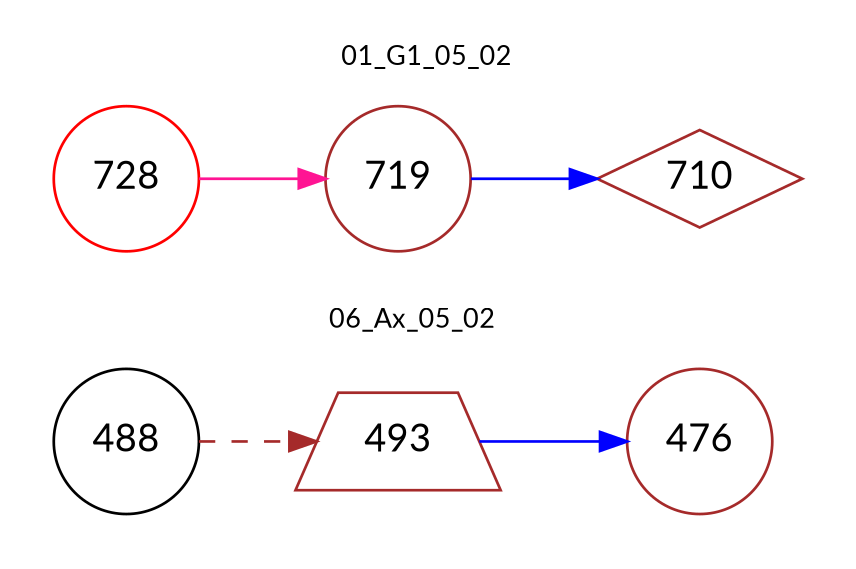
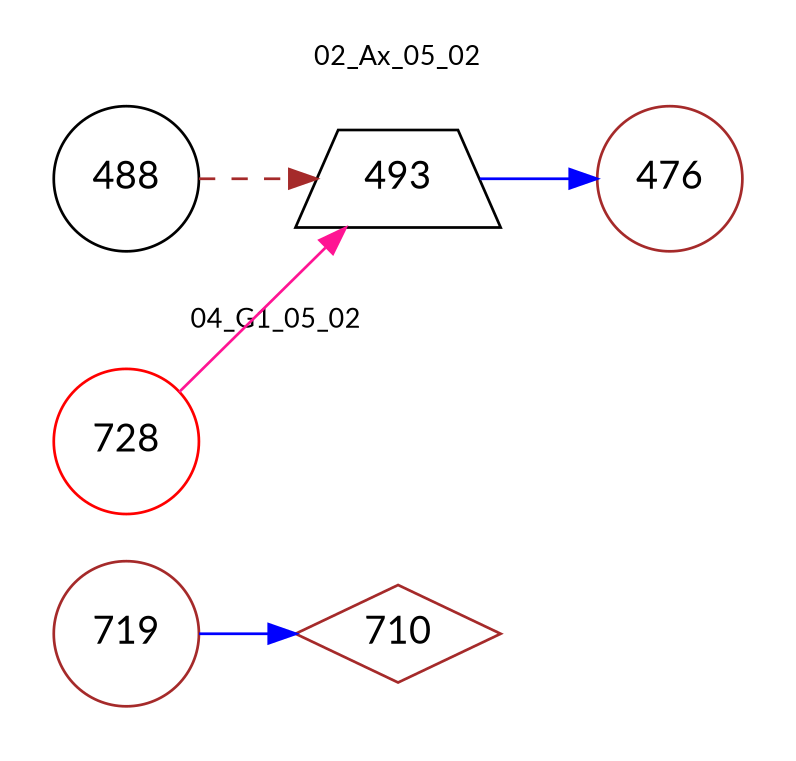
cluster "01_G1_05_02": label "01_G1_05_02" -> "04_G1_05_02"
edge "728" -> "719": now "728" -> "493"
cluster "06_Ax_05_02": label "06_Ax_05_02" -> "02_Ax_05_02"
node "493": color brown -> black
